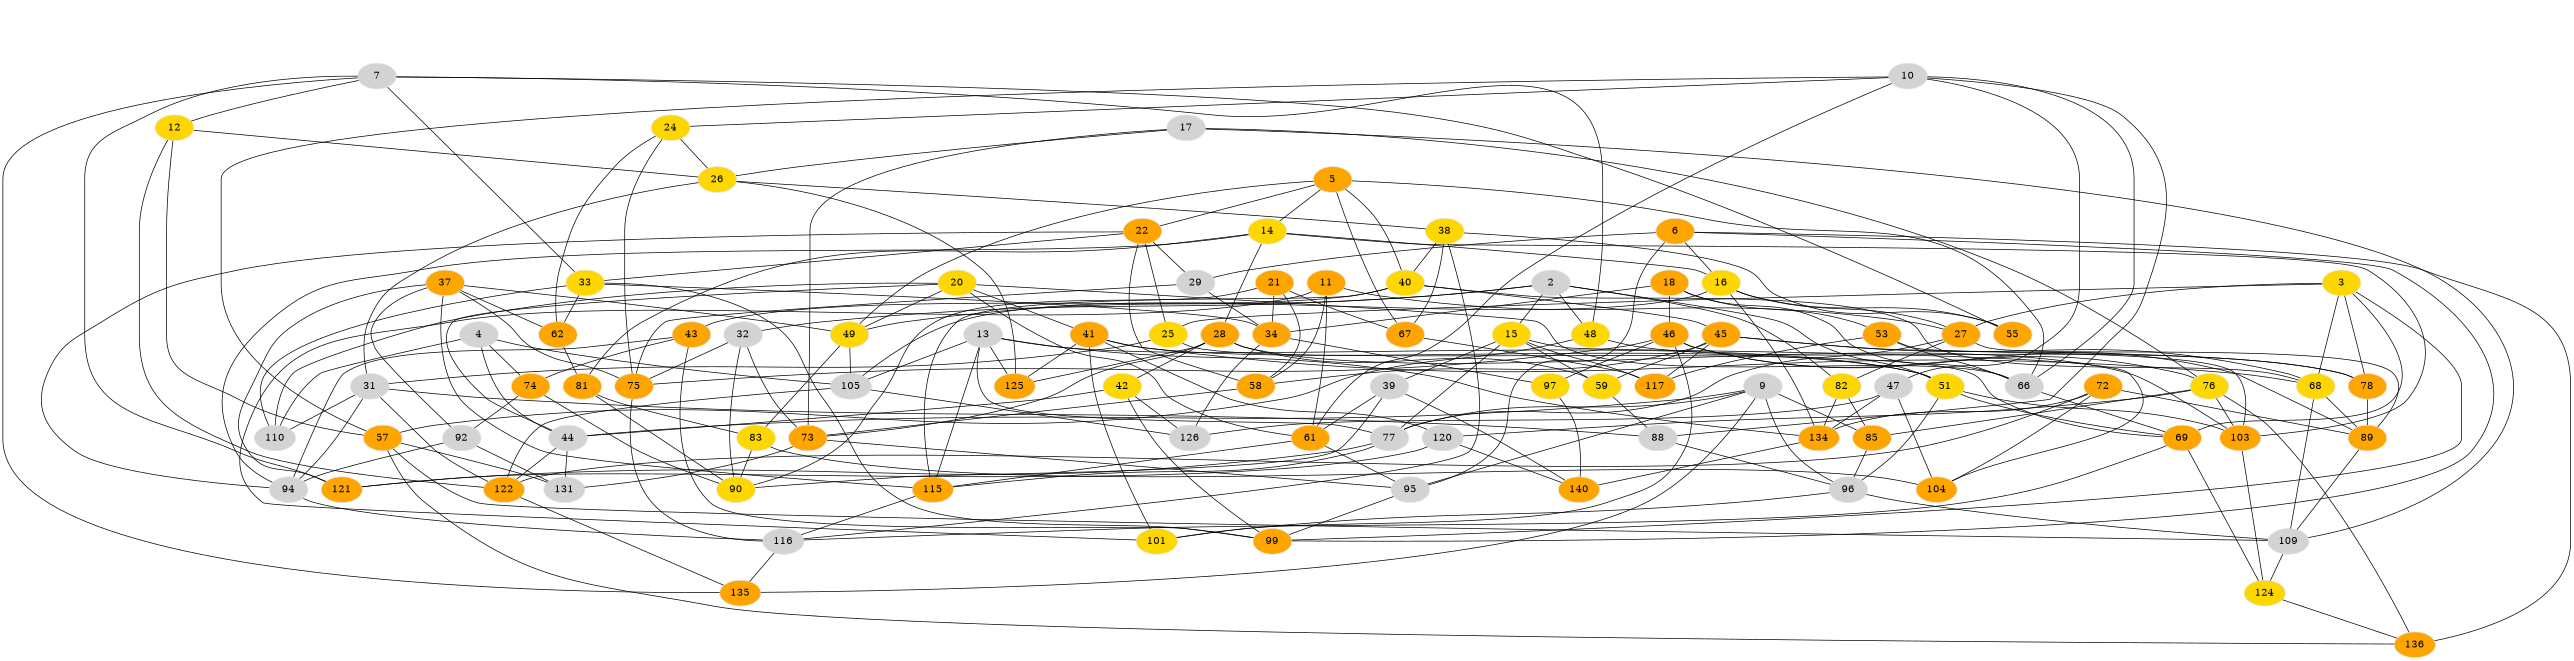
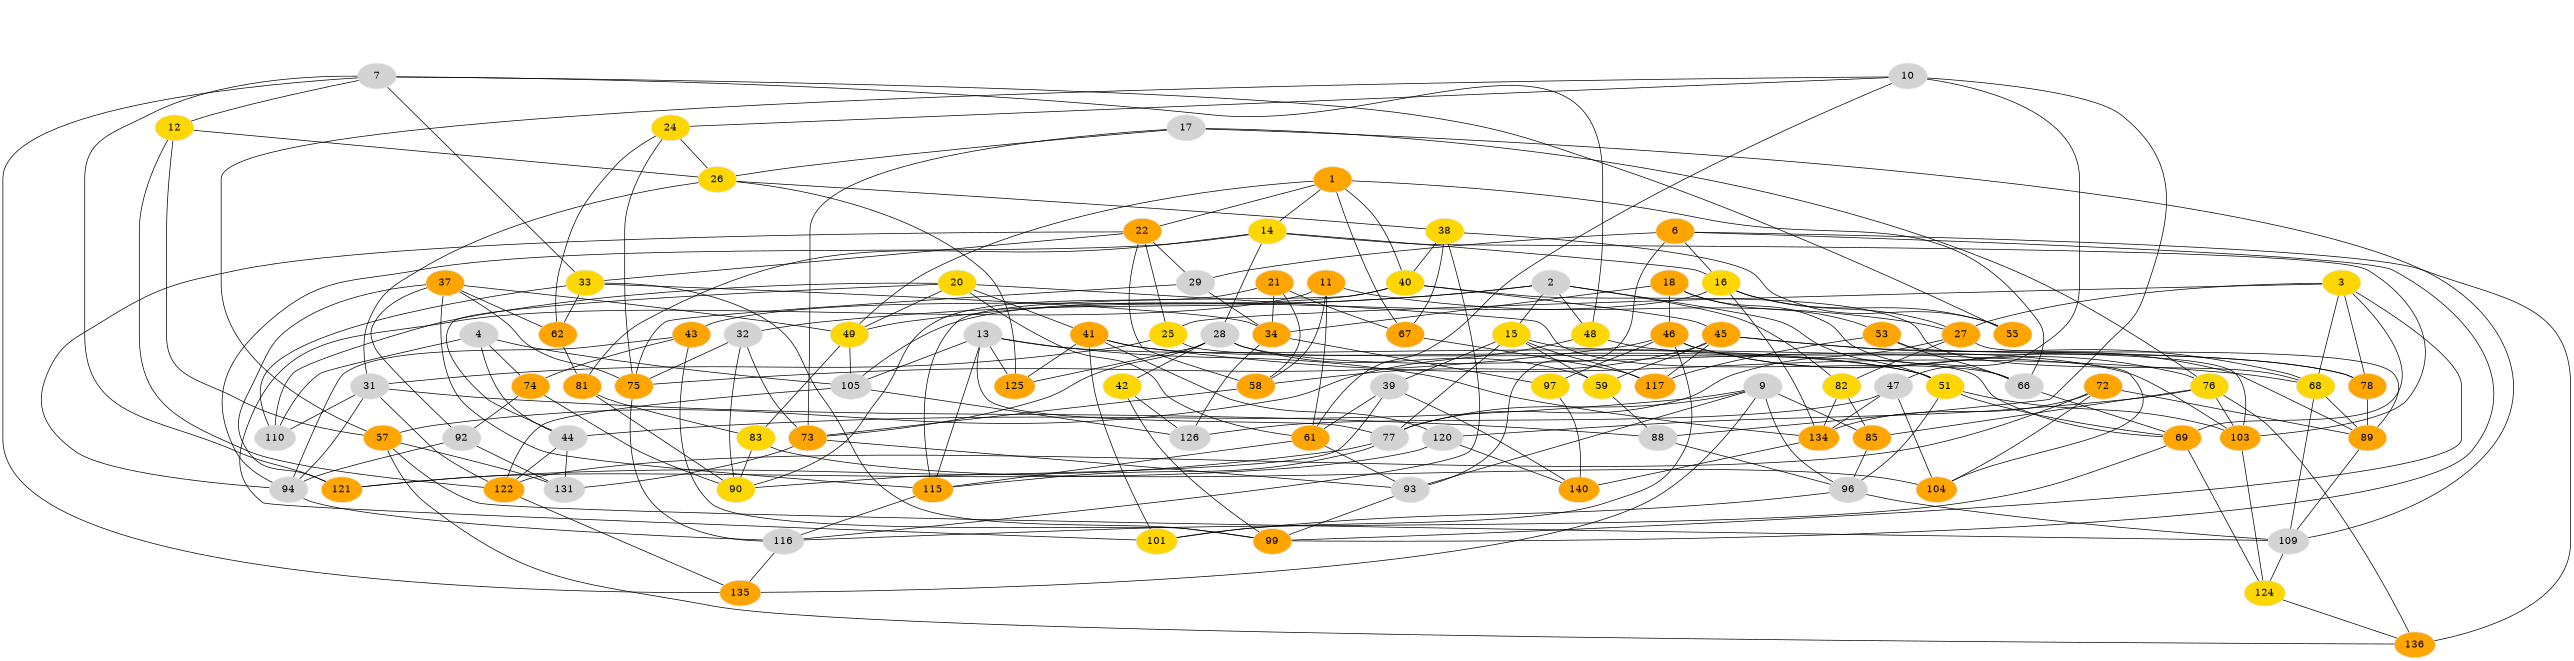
edge "10" -- "66": removed
node "5": label "5" -> "1"
node "28": fillcolor orange -> lightgrey
edge "42" -- "44": removed
node "95": label "95" -> "93"
